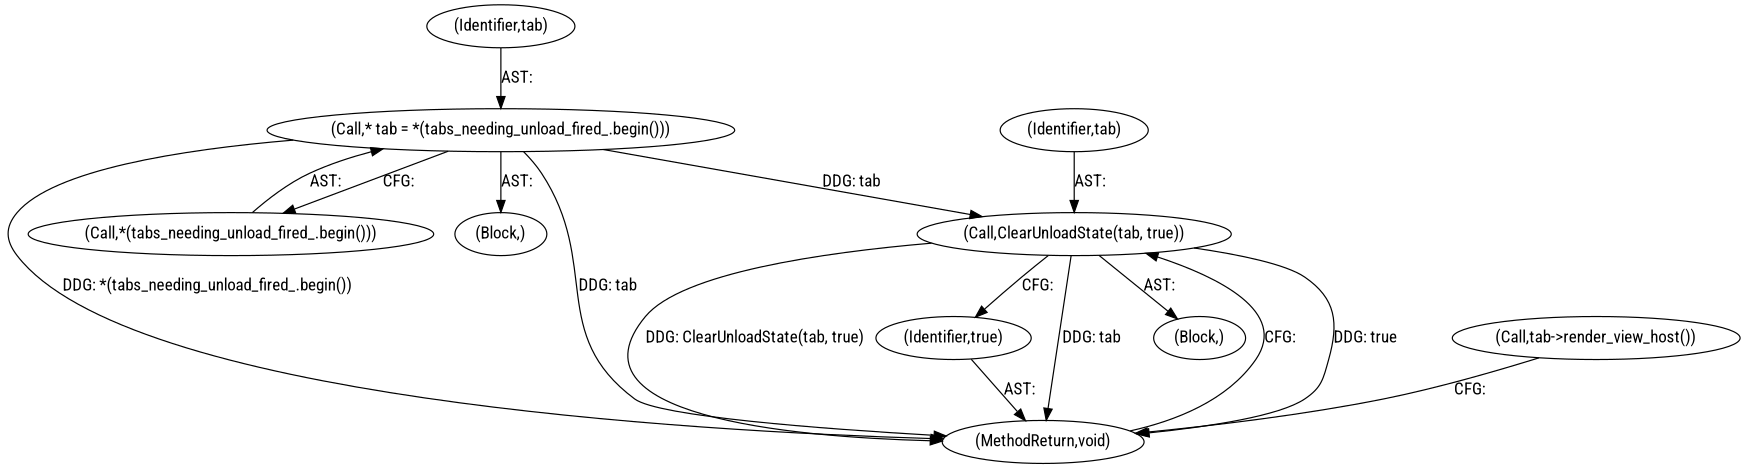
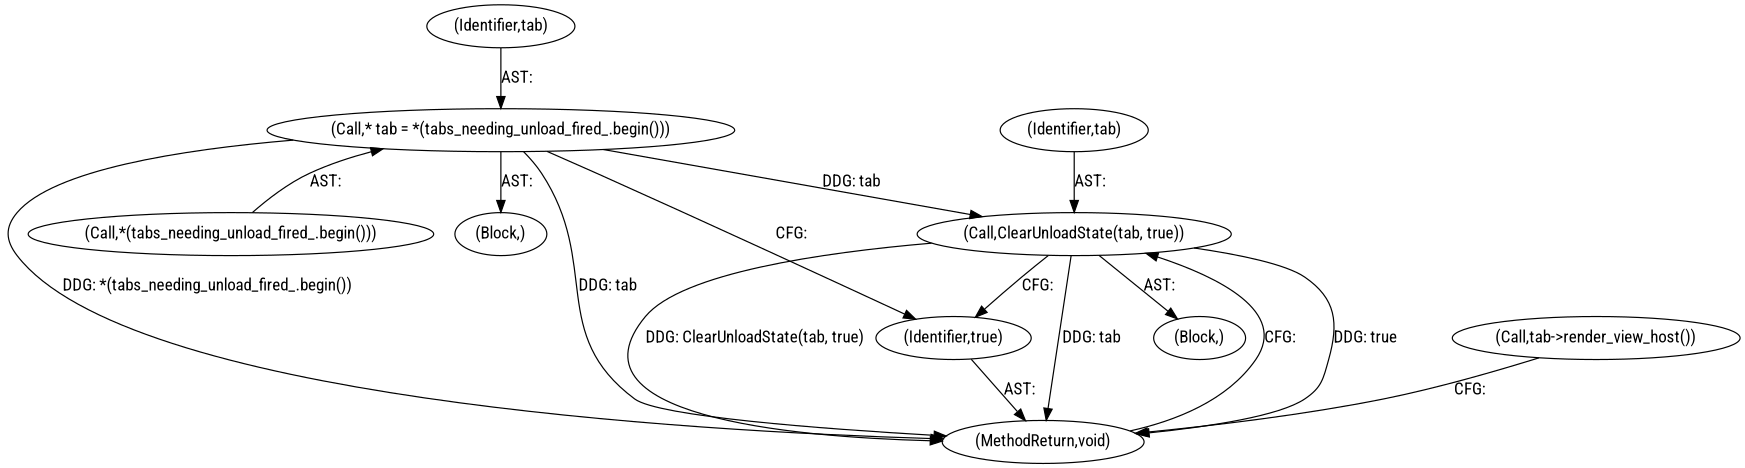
edge "(Call,* tab = *(tabs_needing_unload_fired_.begin()))" -> "(Call,*(tabs_needing_unload_fired_.begin()))": now "(Call,* tab = *(tabs_needing_unload_fired_.begin()))" -> "(Identifier,true)"
